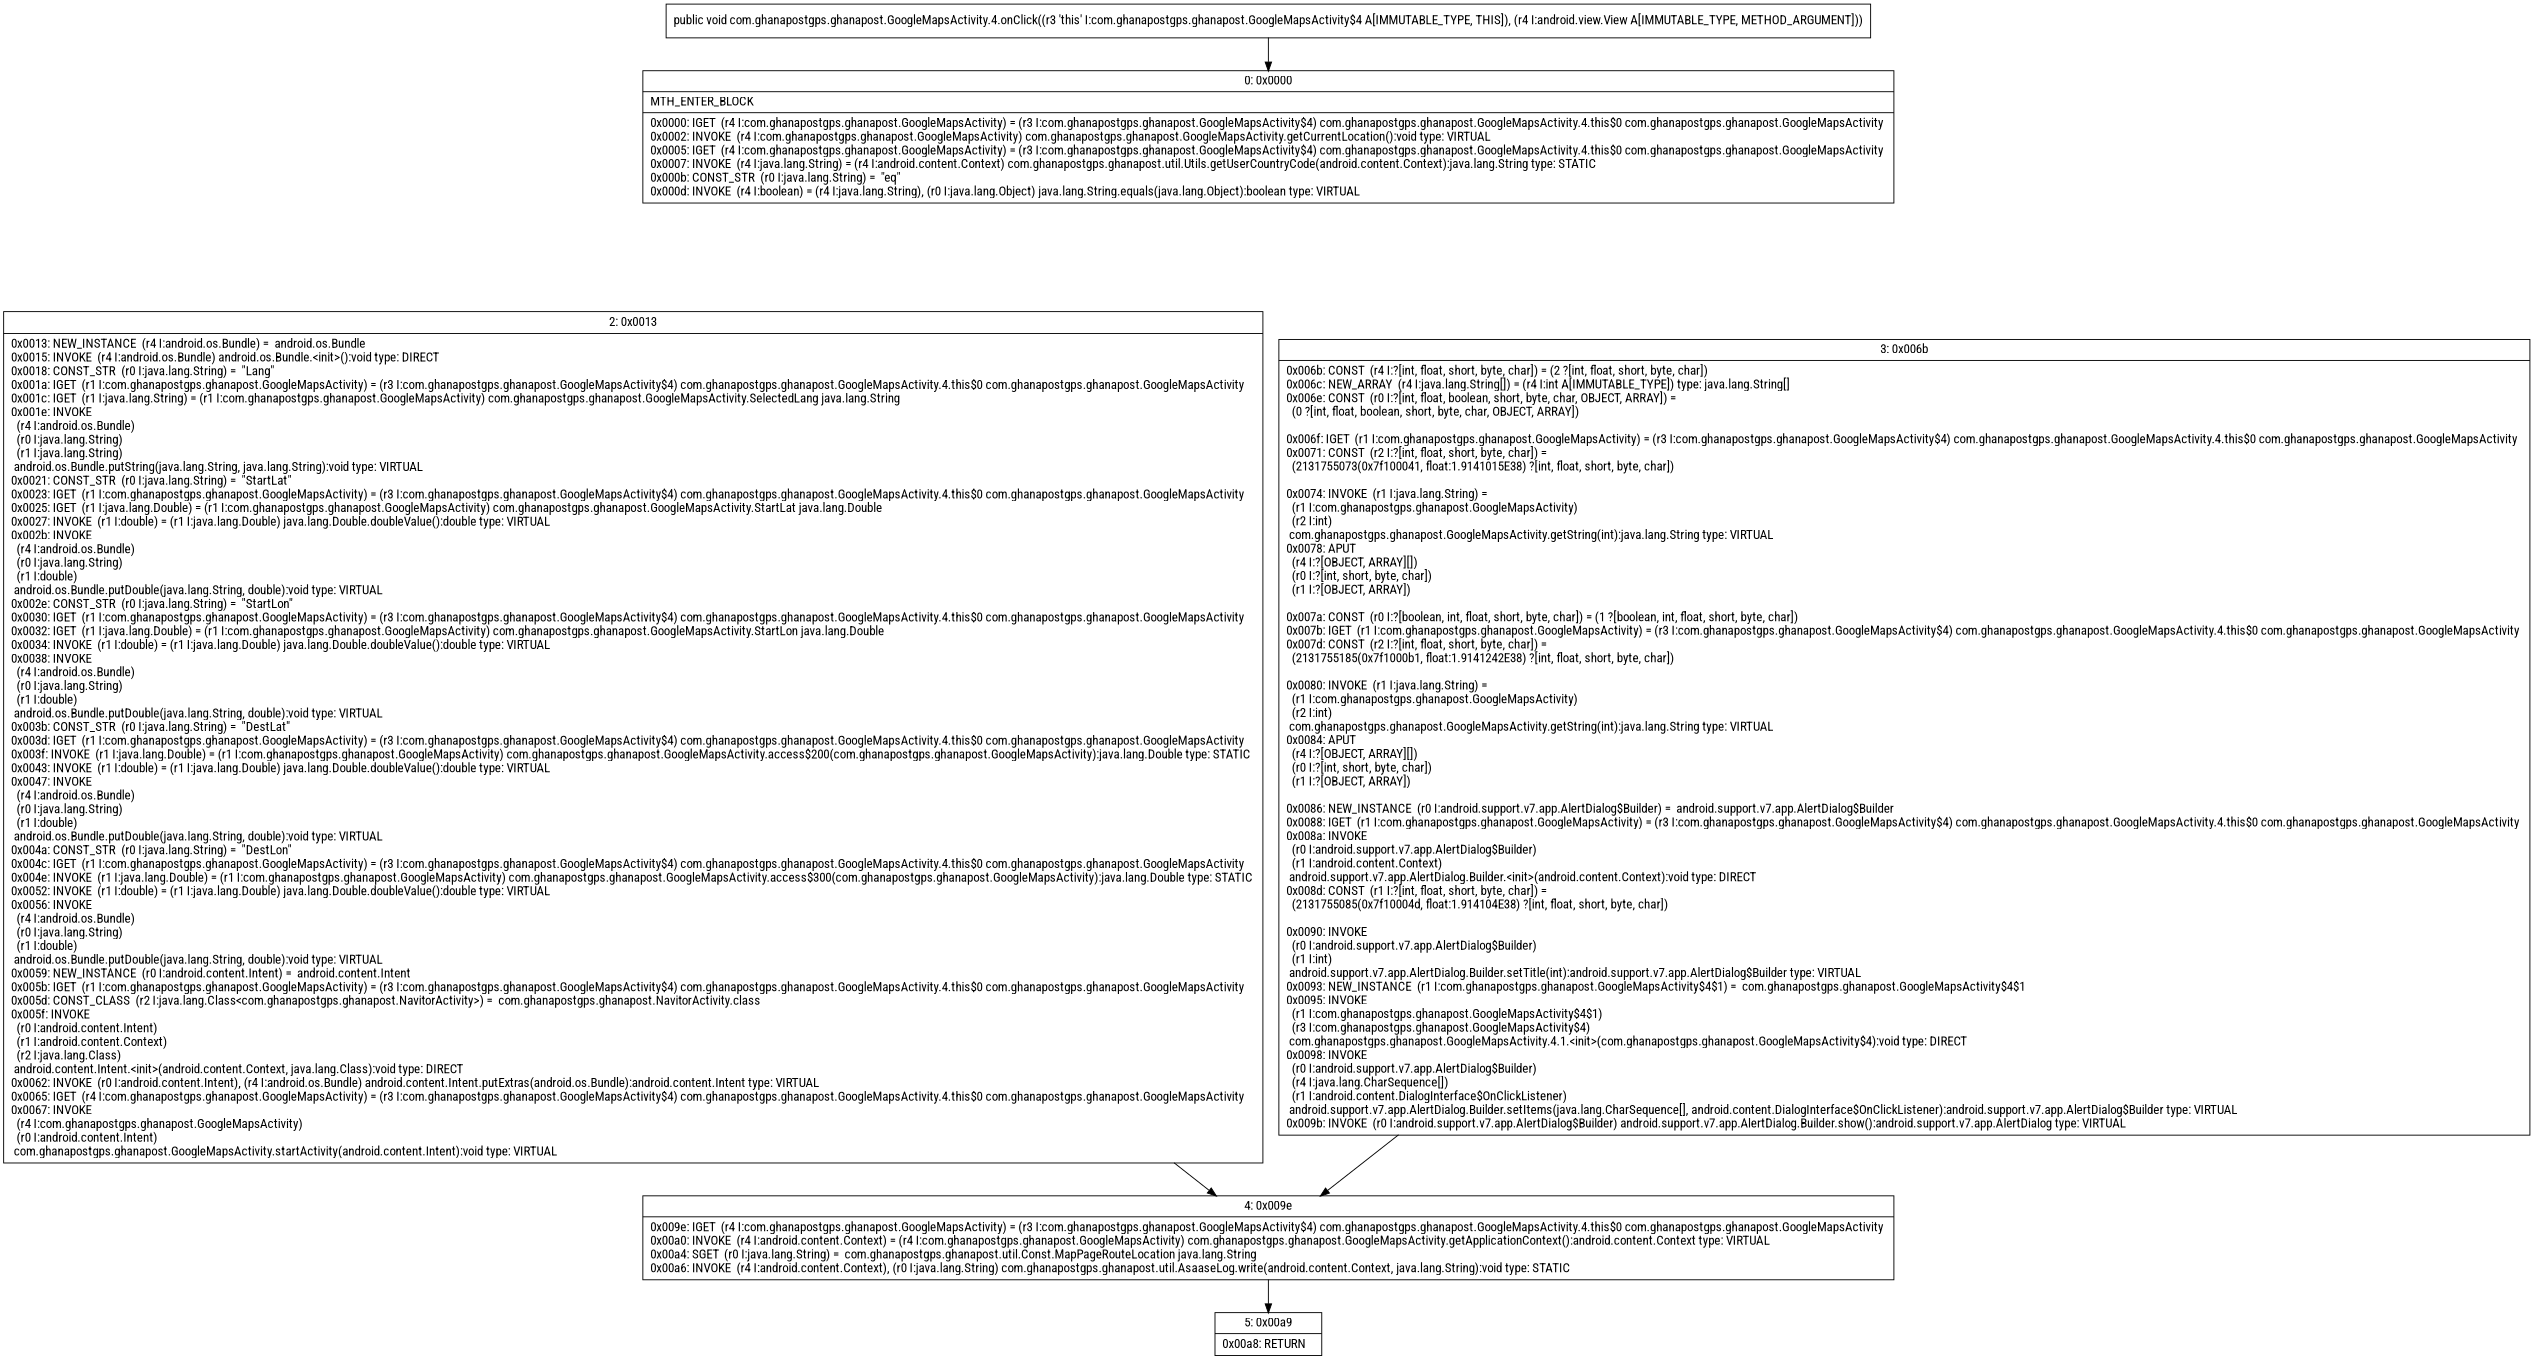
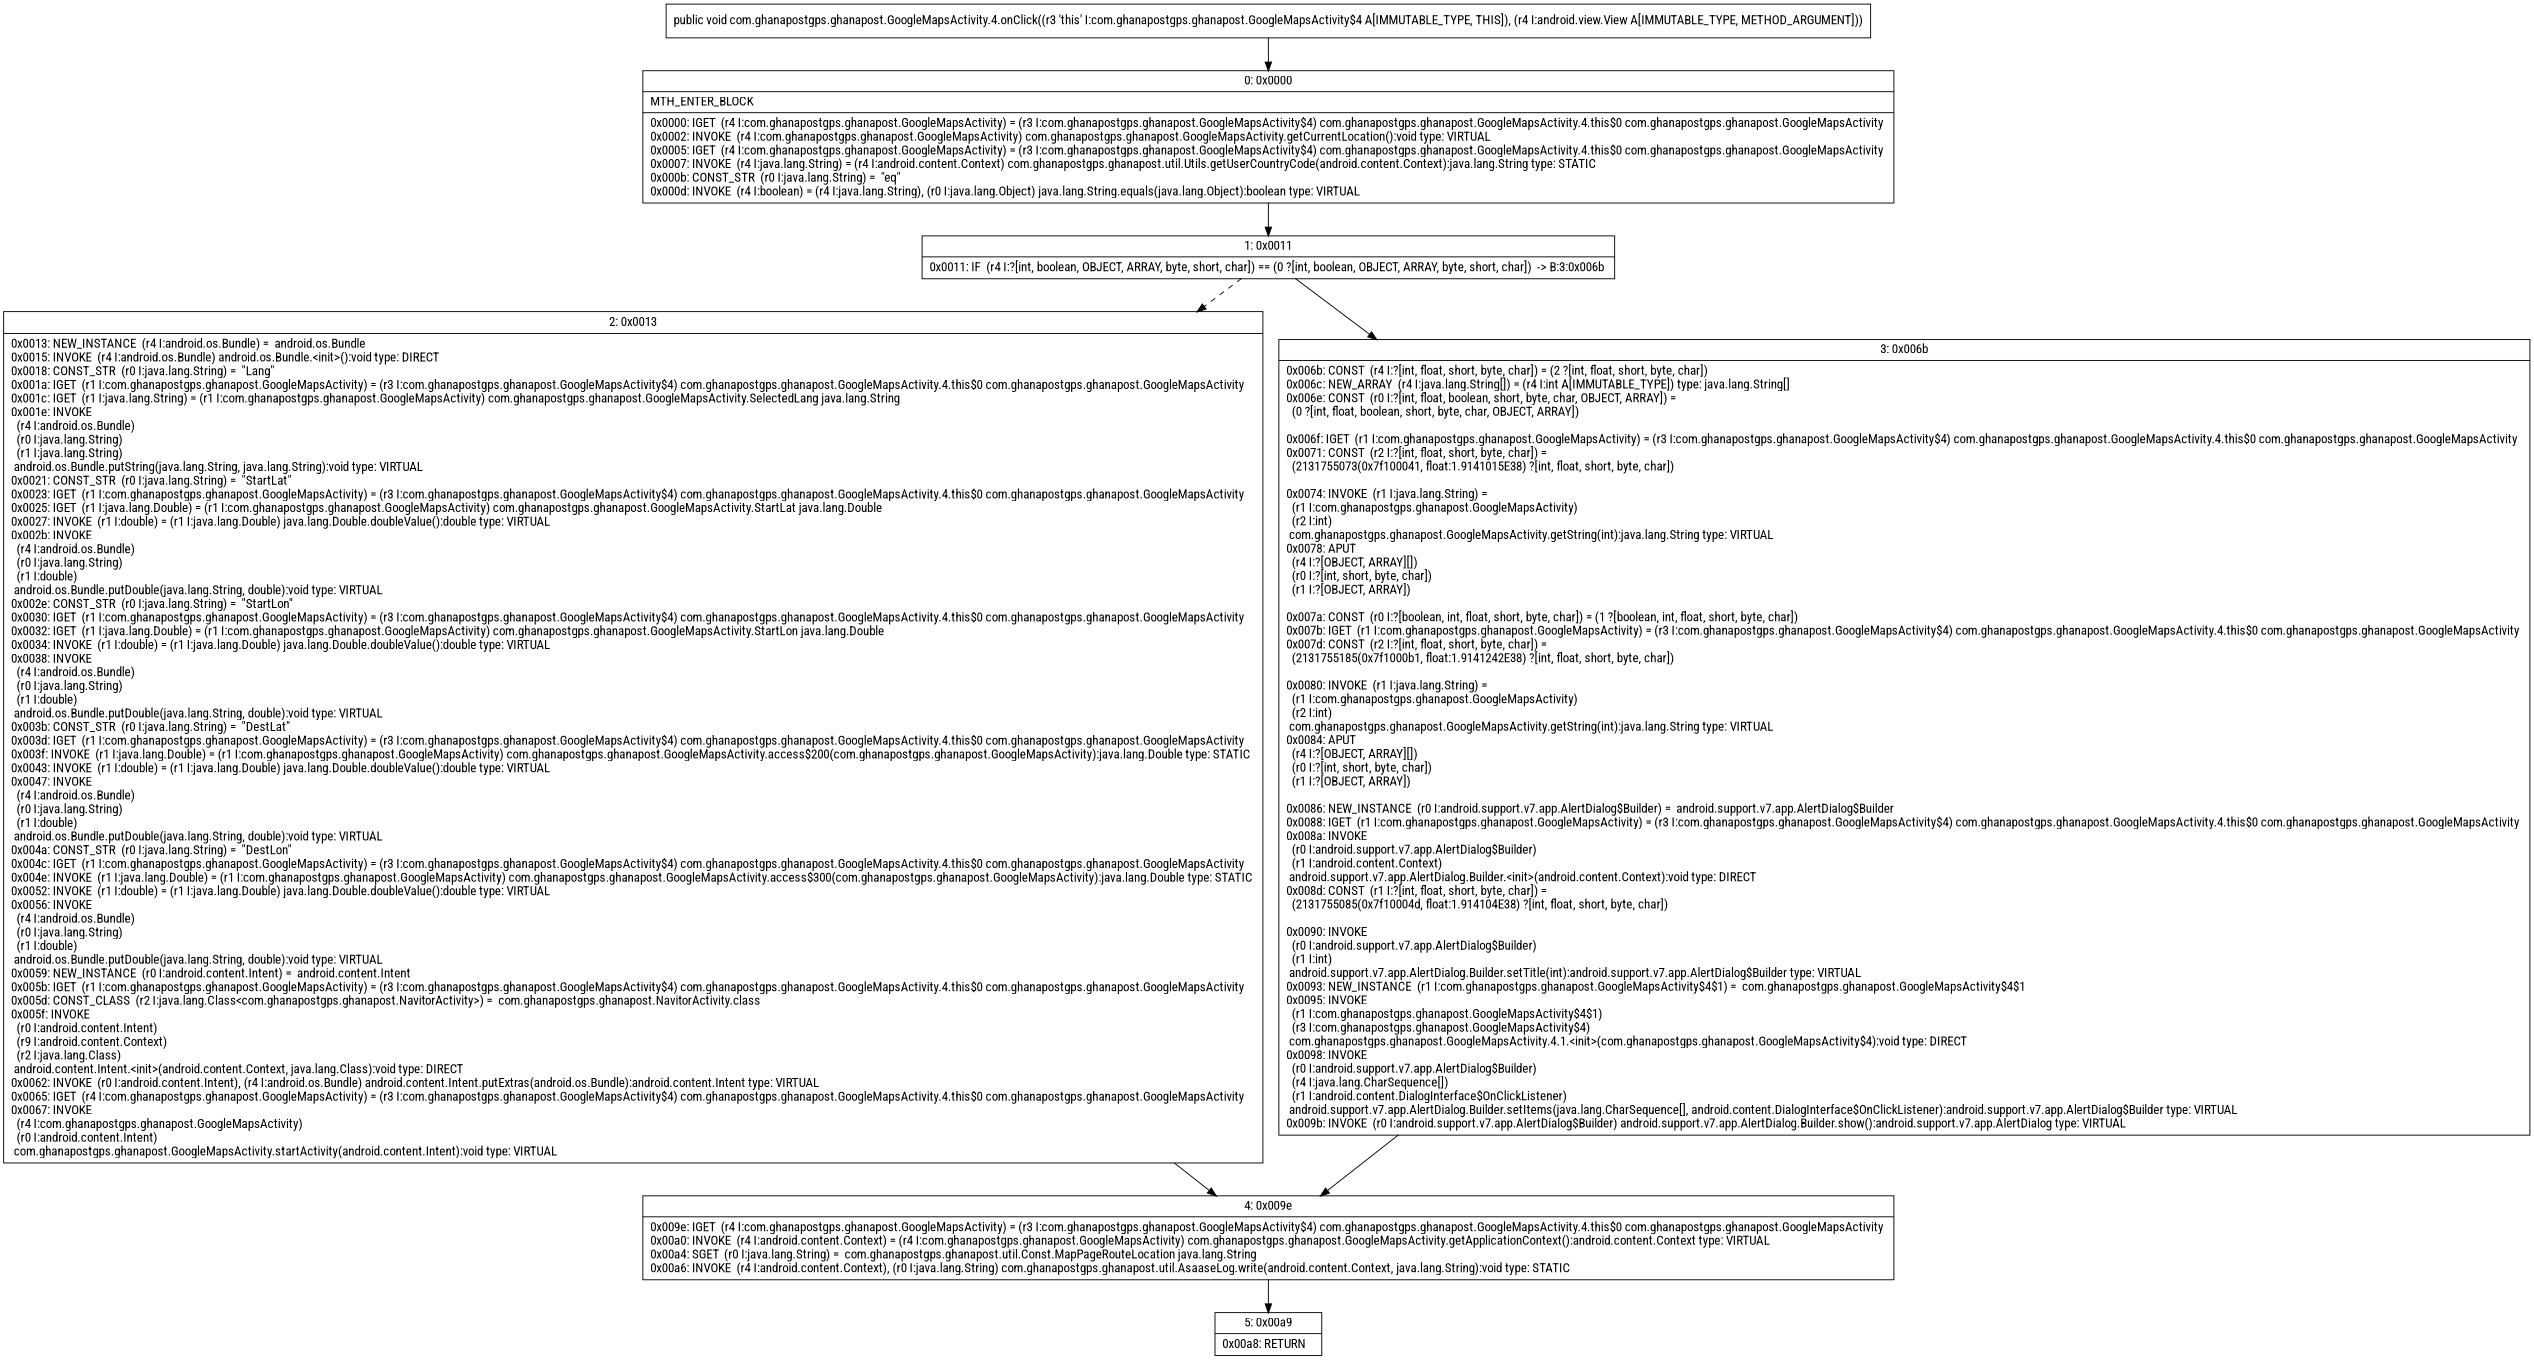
node "1: 0x0011": added
node "2: 0x0013": text "(r1 I:android.content.Context)" -> "(r9 I:android.content.Context)"
